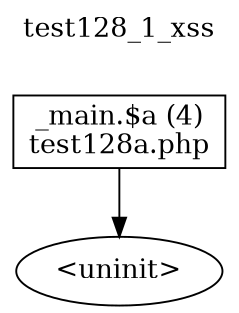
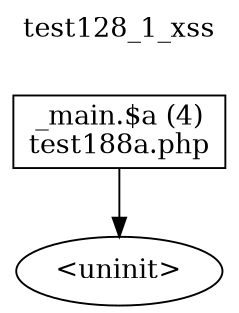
node "_main.$a (4) test128a.php": label "_main.$a (4) test128a.php" -> "_main.$a (4) test188a.php"
